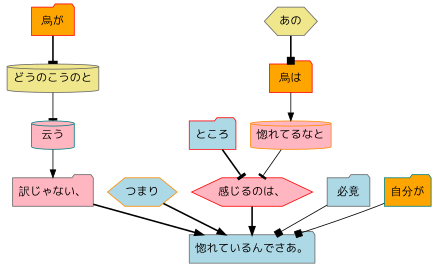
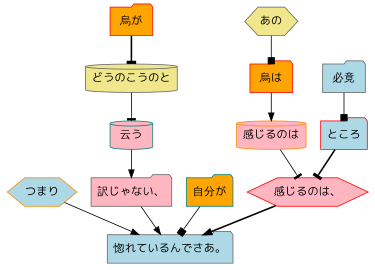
edge "あの" -> "烏は": style bold -> solid
node "惚れてるなと": label "惚れてるなと" -> "感じるのは"
edge "つまり" -> "惚れているんでさあ。": style bold -> solid
edge "訳じゃない、" -> "惚れているんでさあ。": style bold -> solid
edge "必竟" -> "惚れているんでさあ。": now "必竟" -> "ところ"
